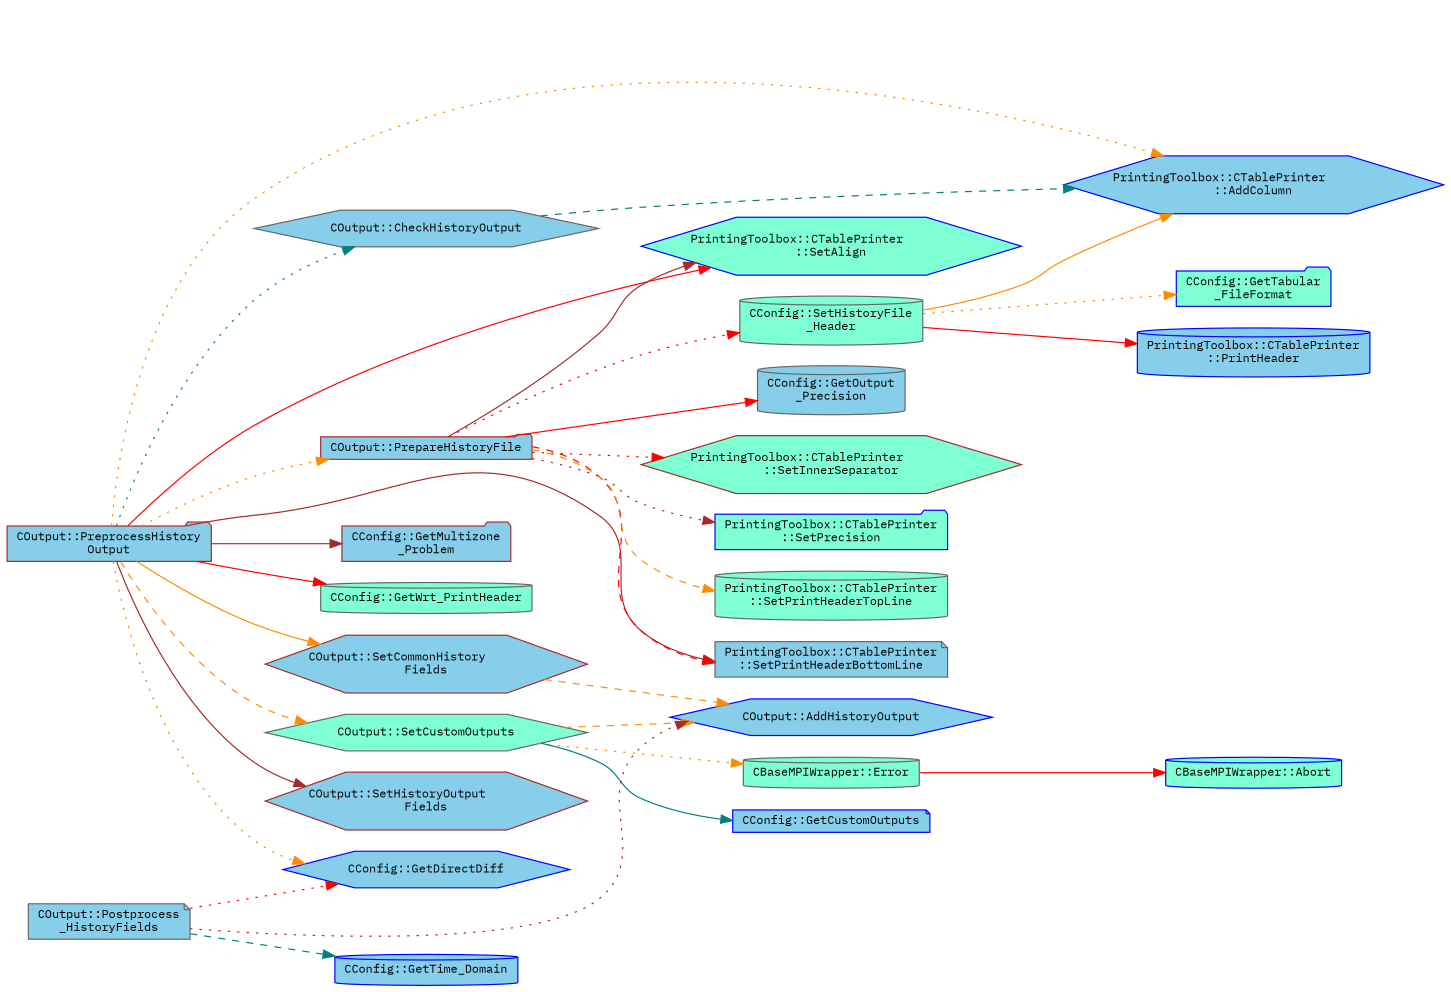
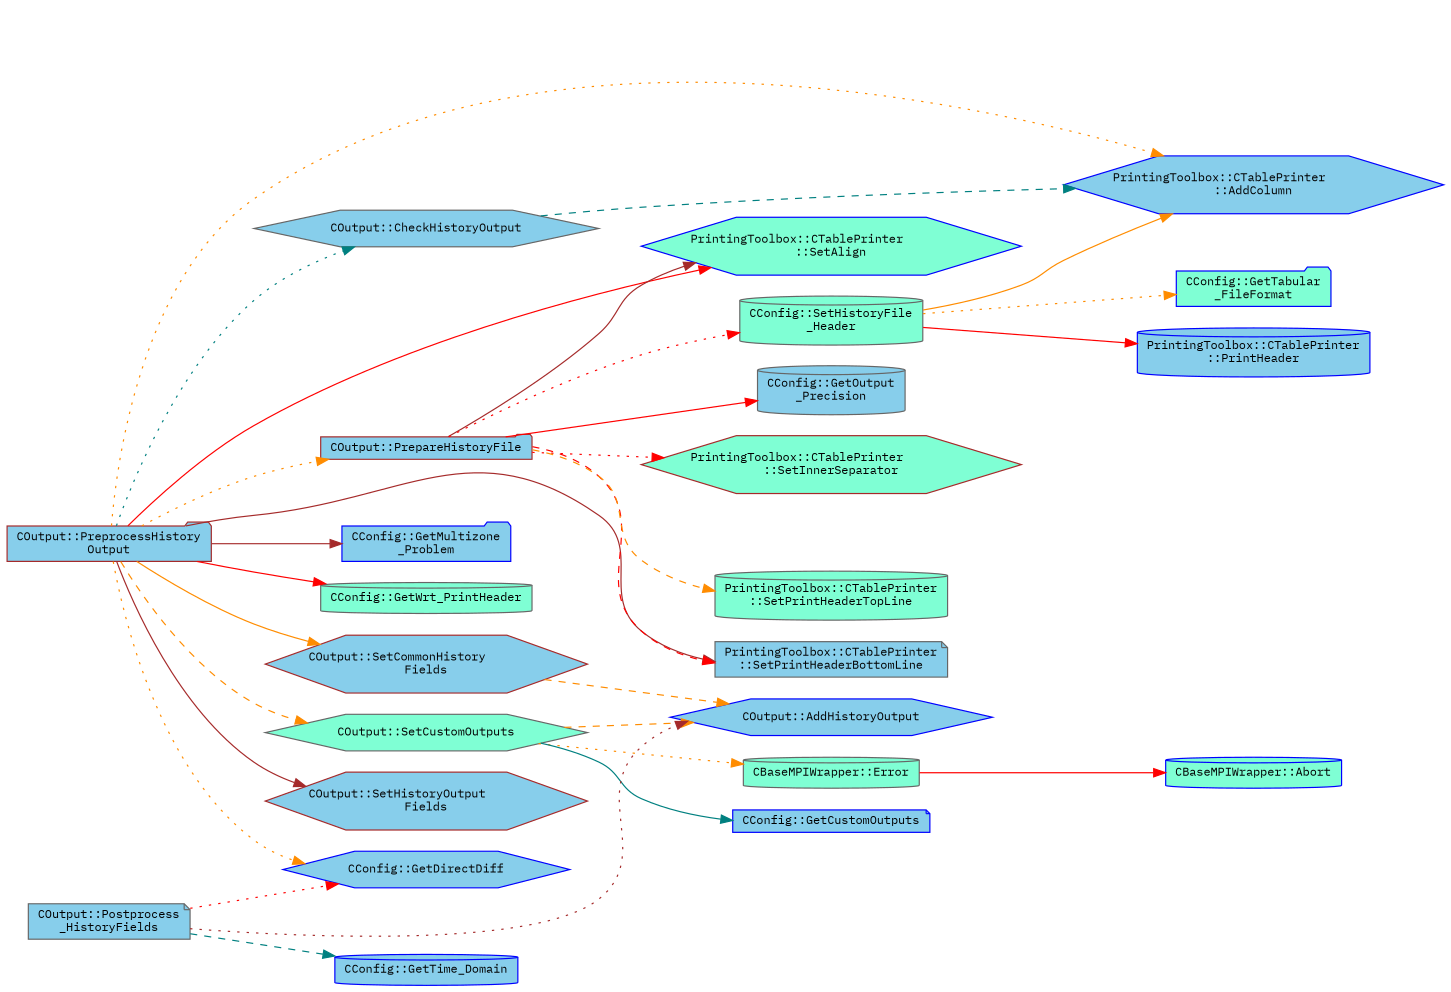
node "PrintingToolbox::CTablePrinter ::SetPrecision": removed
node "CConfig::GetMultizone _Problem": color brown -> blue
